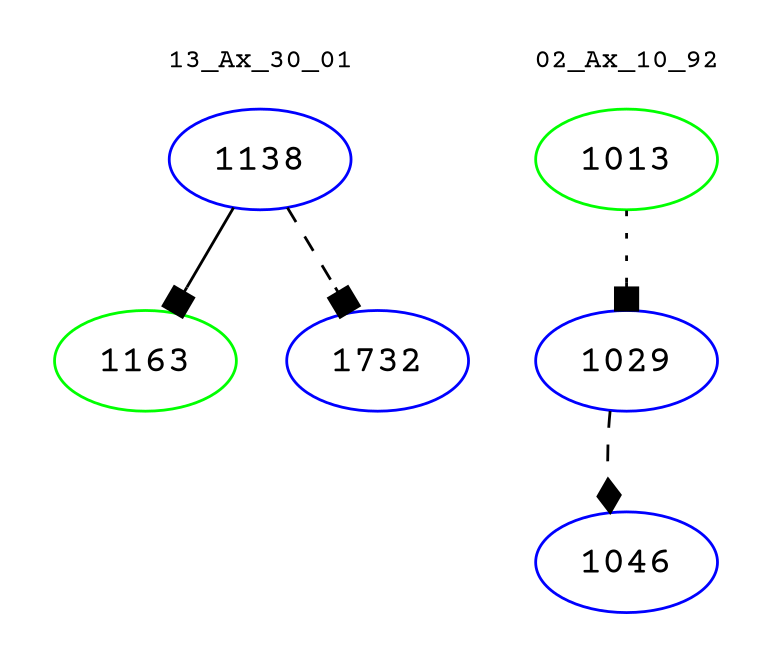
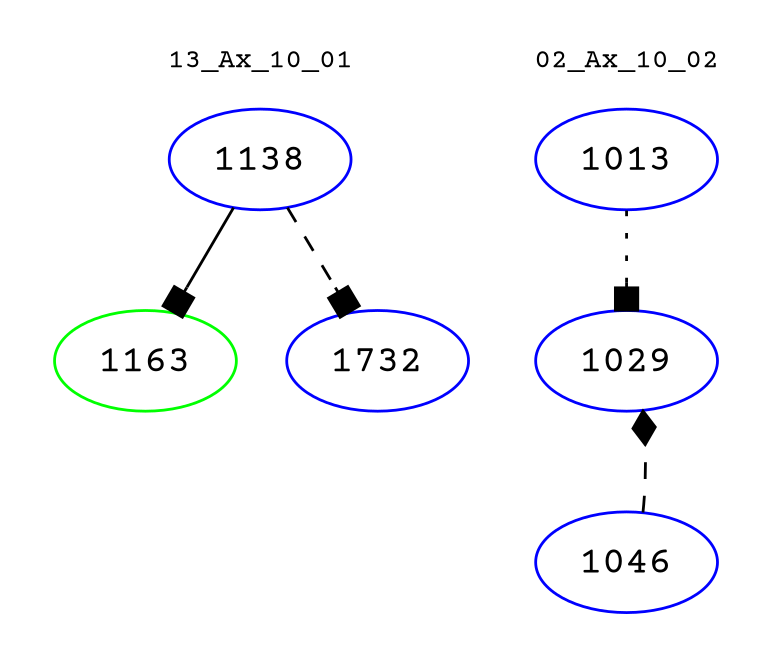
cluster "13_Ax_30_01": label "13_Ax_30_01" -> "13_Ax_10_01"
cluster "02_Ax_10_92": label "02_Ax_10_92" -> "02_Ax_10_02"
node "1013": color green -> blue
edge "1029" -> "1046": reversed
